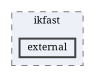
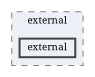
cluster "ikfast": label "ikfast" -> "external"
